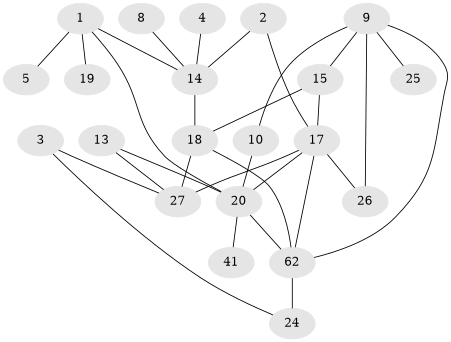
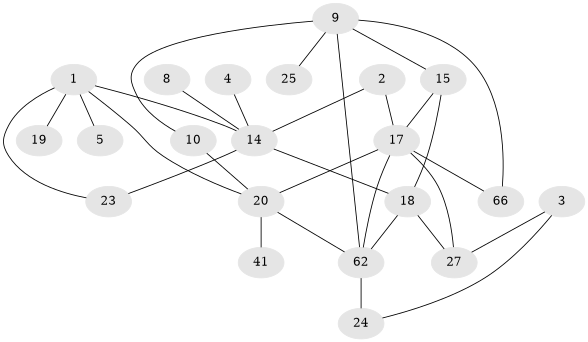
node "13": removed
node "23": added
node "26": label "26" -> "66"
